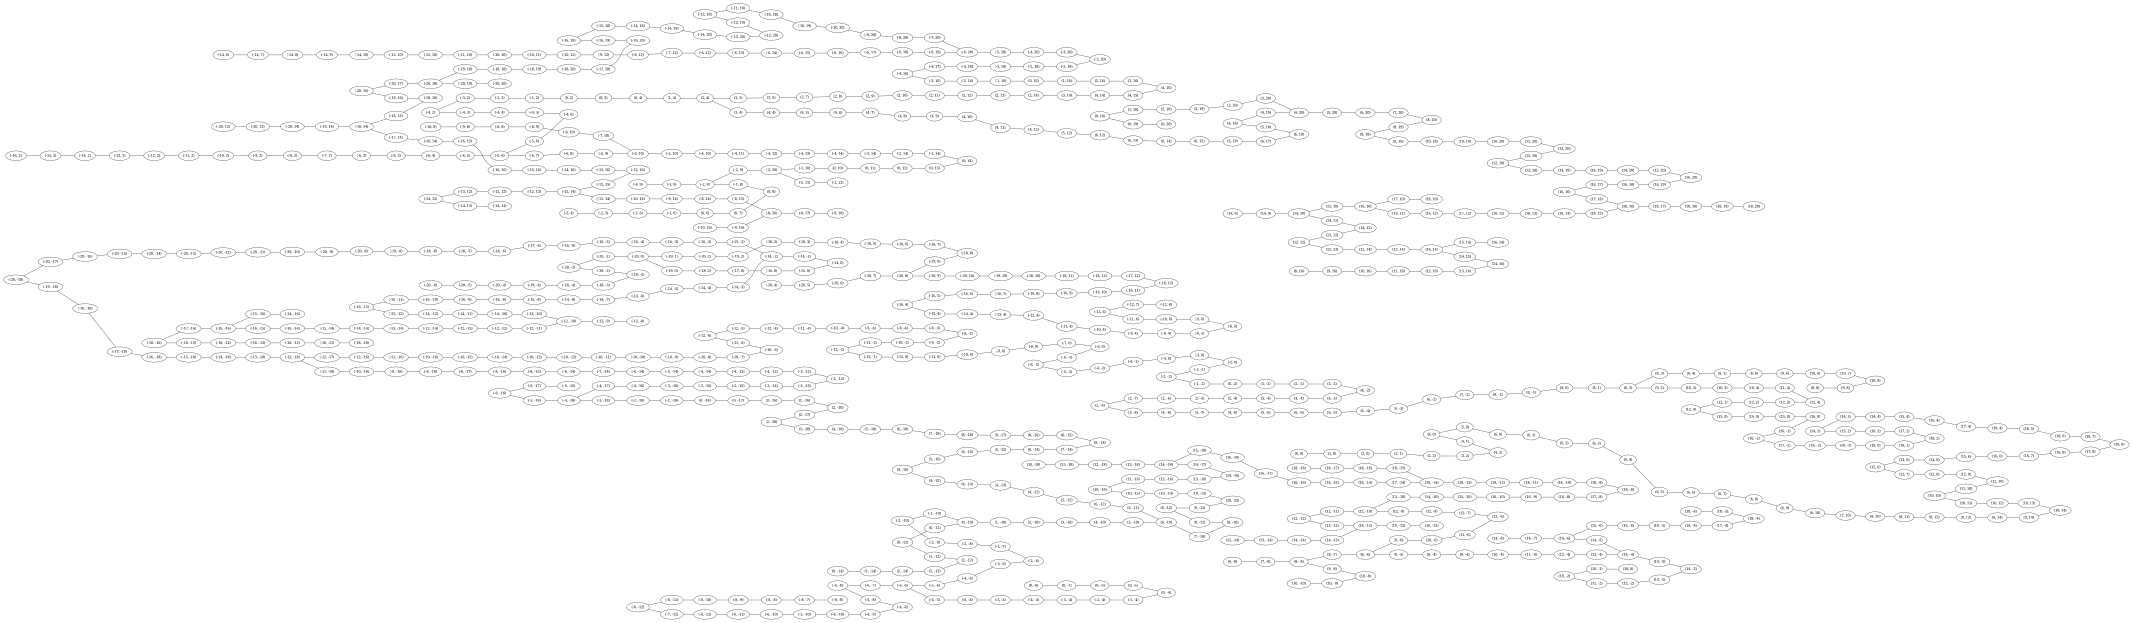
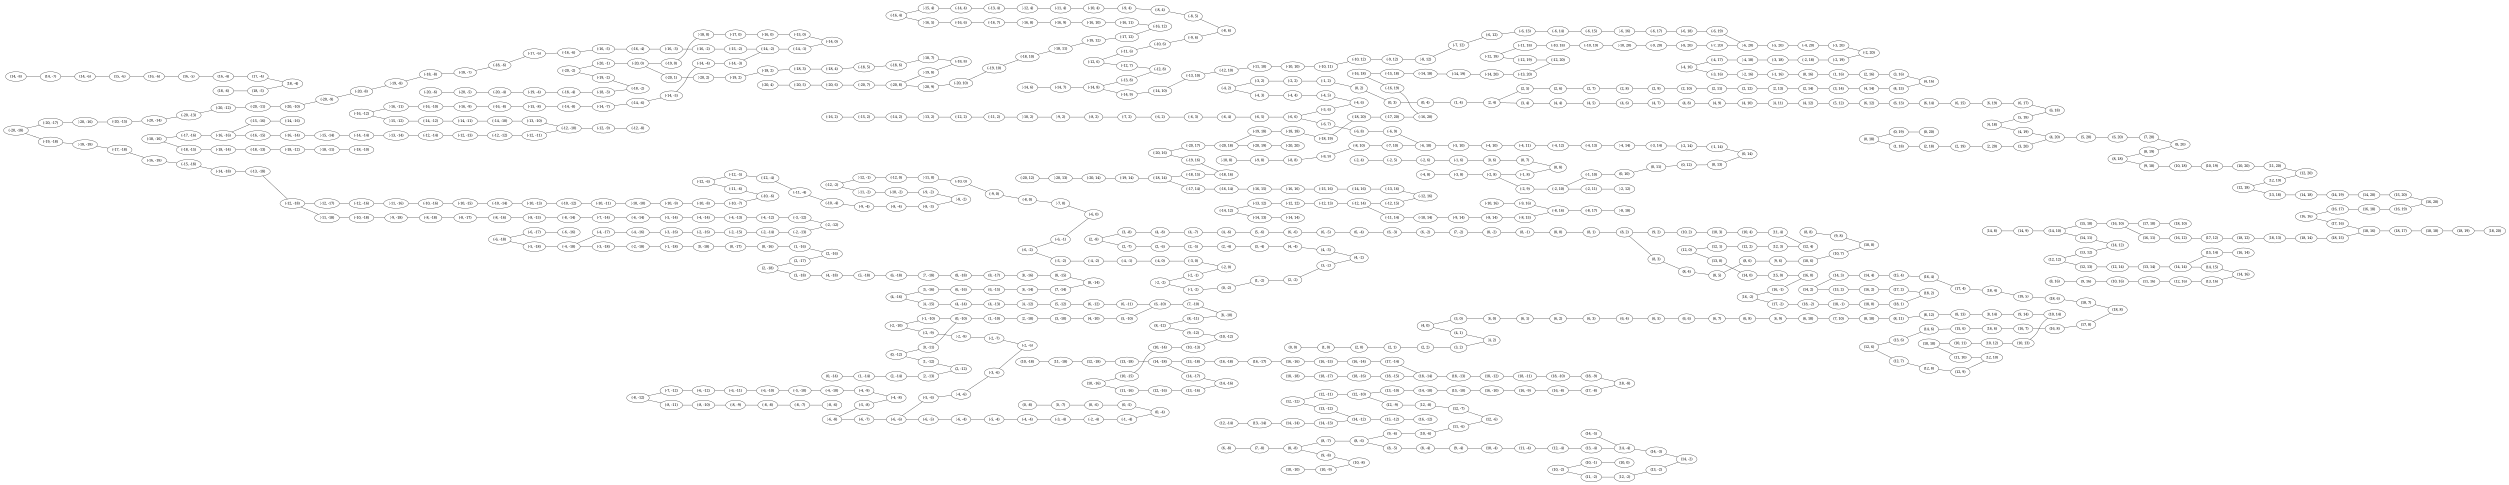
node "(-13, 8)": added
edge "(14, -6)" -- "(14, -5)": removed
